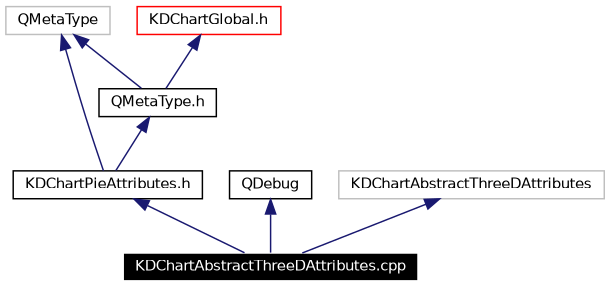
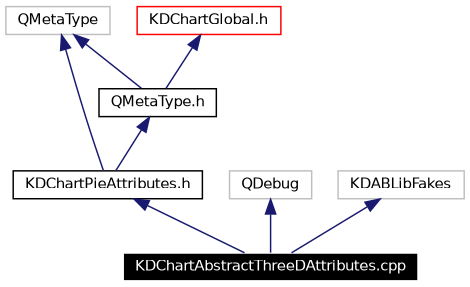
node "QDebug": color black -> grey75
node "KDChartAbstractThreeDAttributes": label "KDChartAbstractThreeDAttributes" -> "KDABLibFakes"
